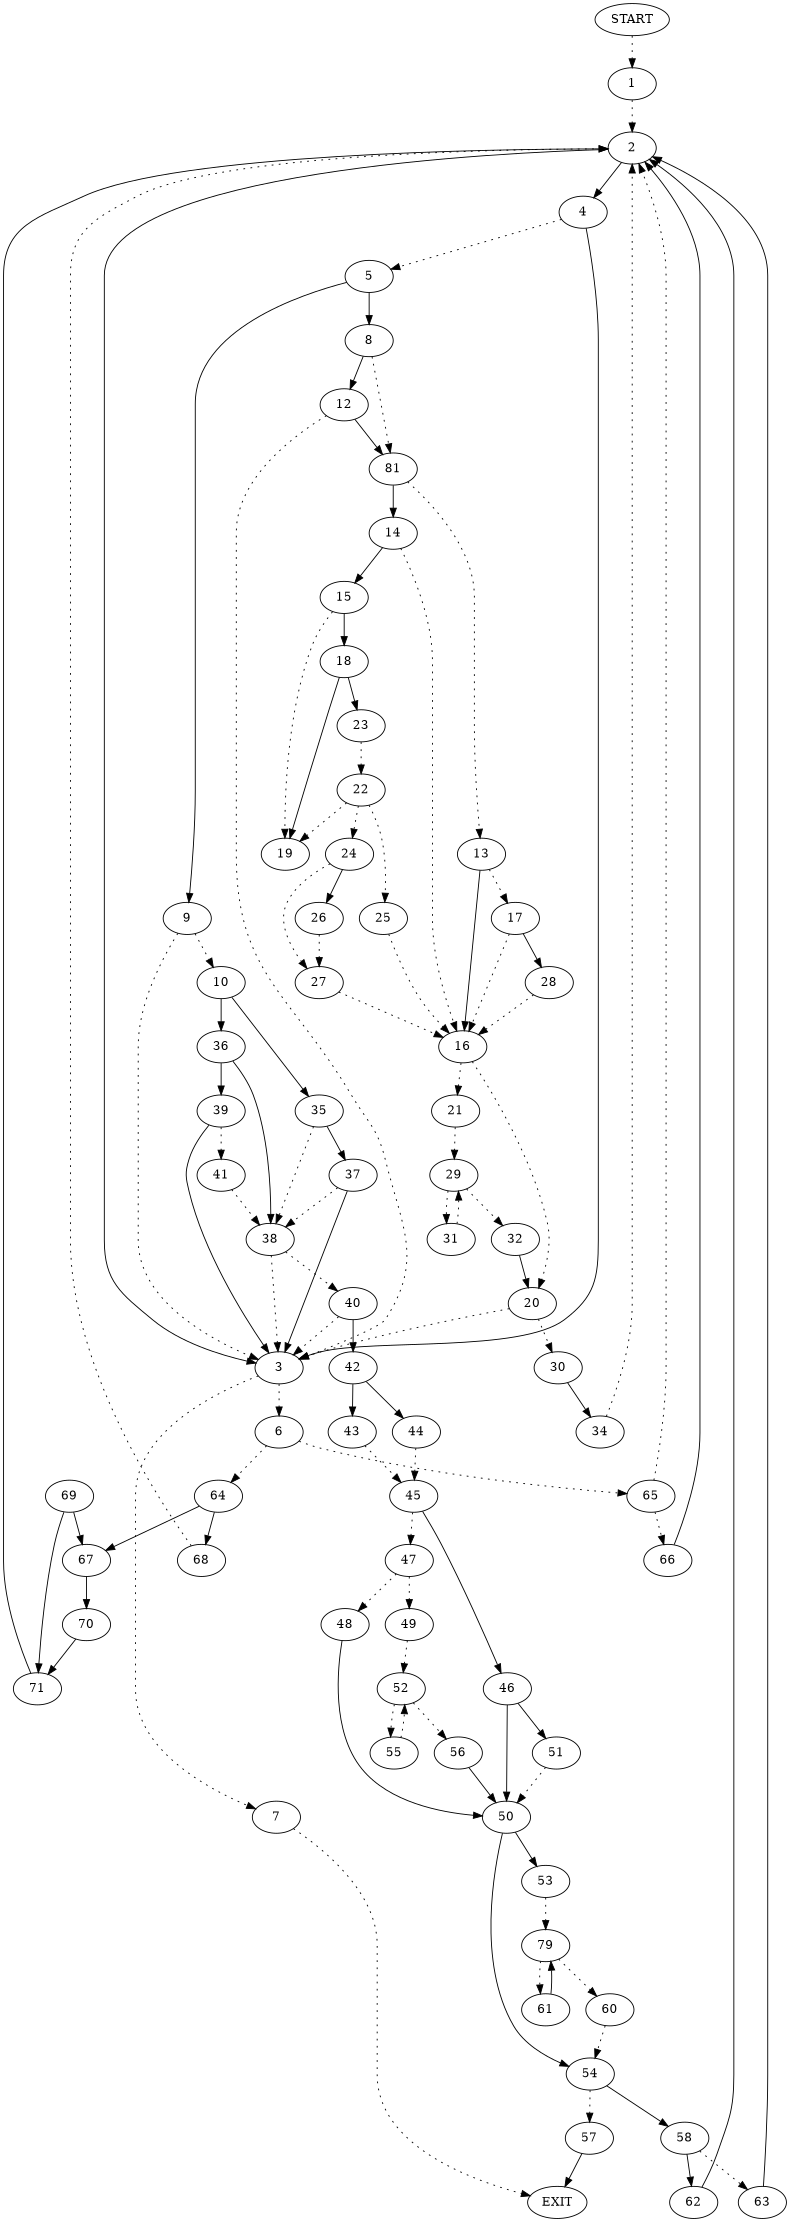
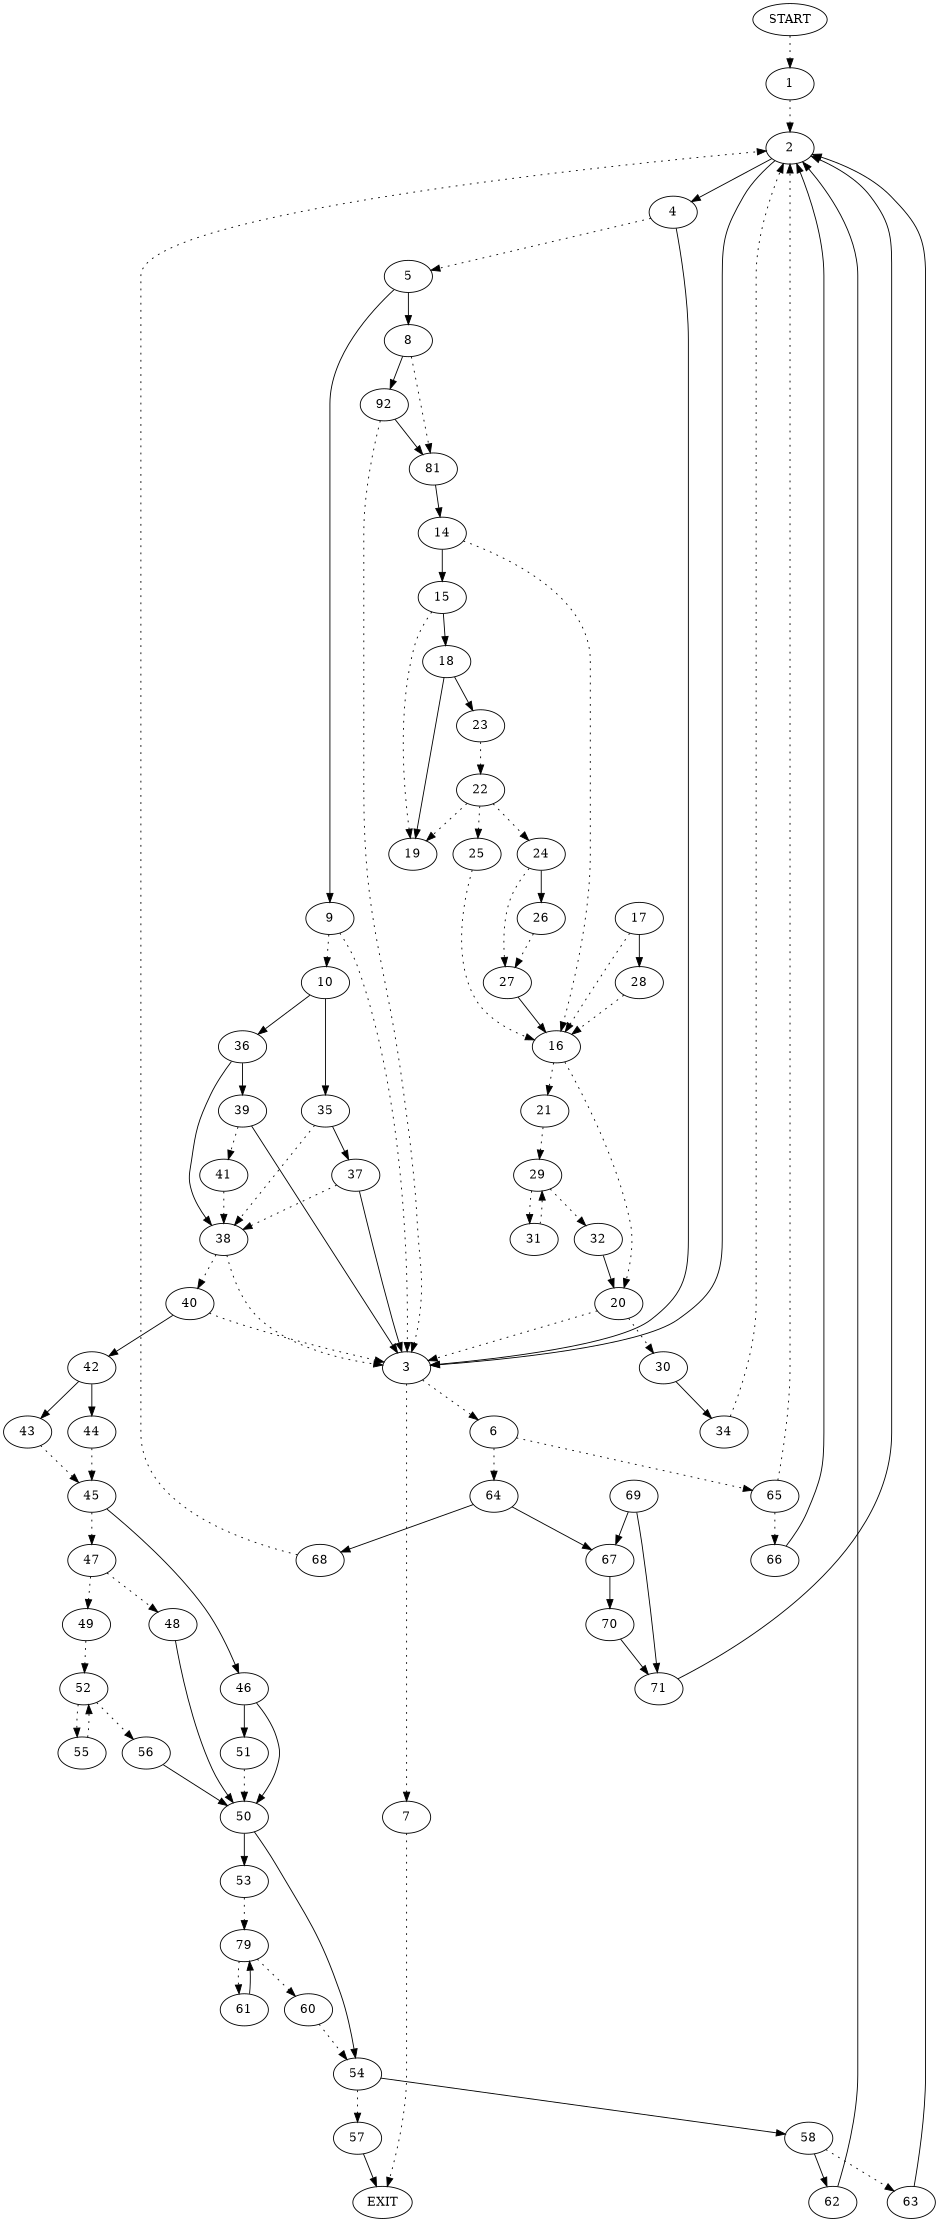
node "12": label "12" -> "92"
node "13": removed
edge "27" -> "16": style dotted -> solid
